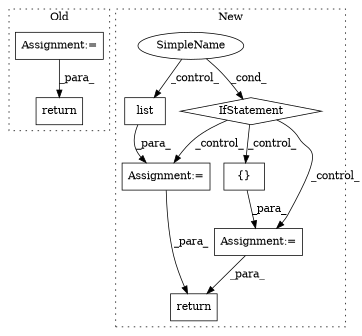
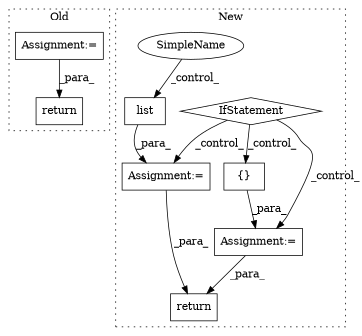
edge "SimpleName" -> "IfStatement": removed, label "_cond_"
